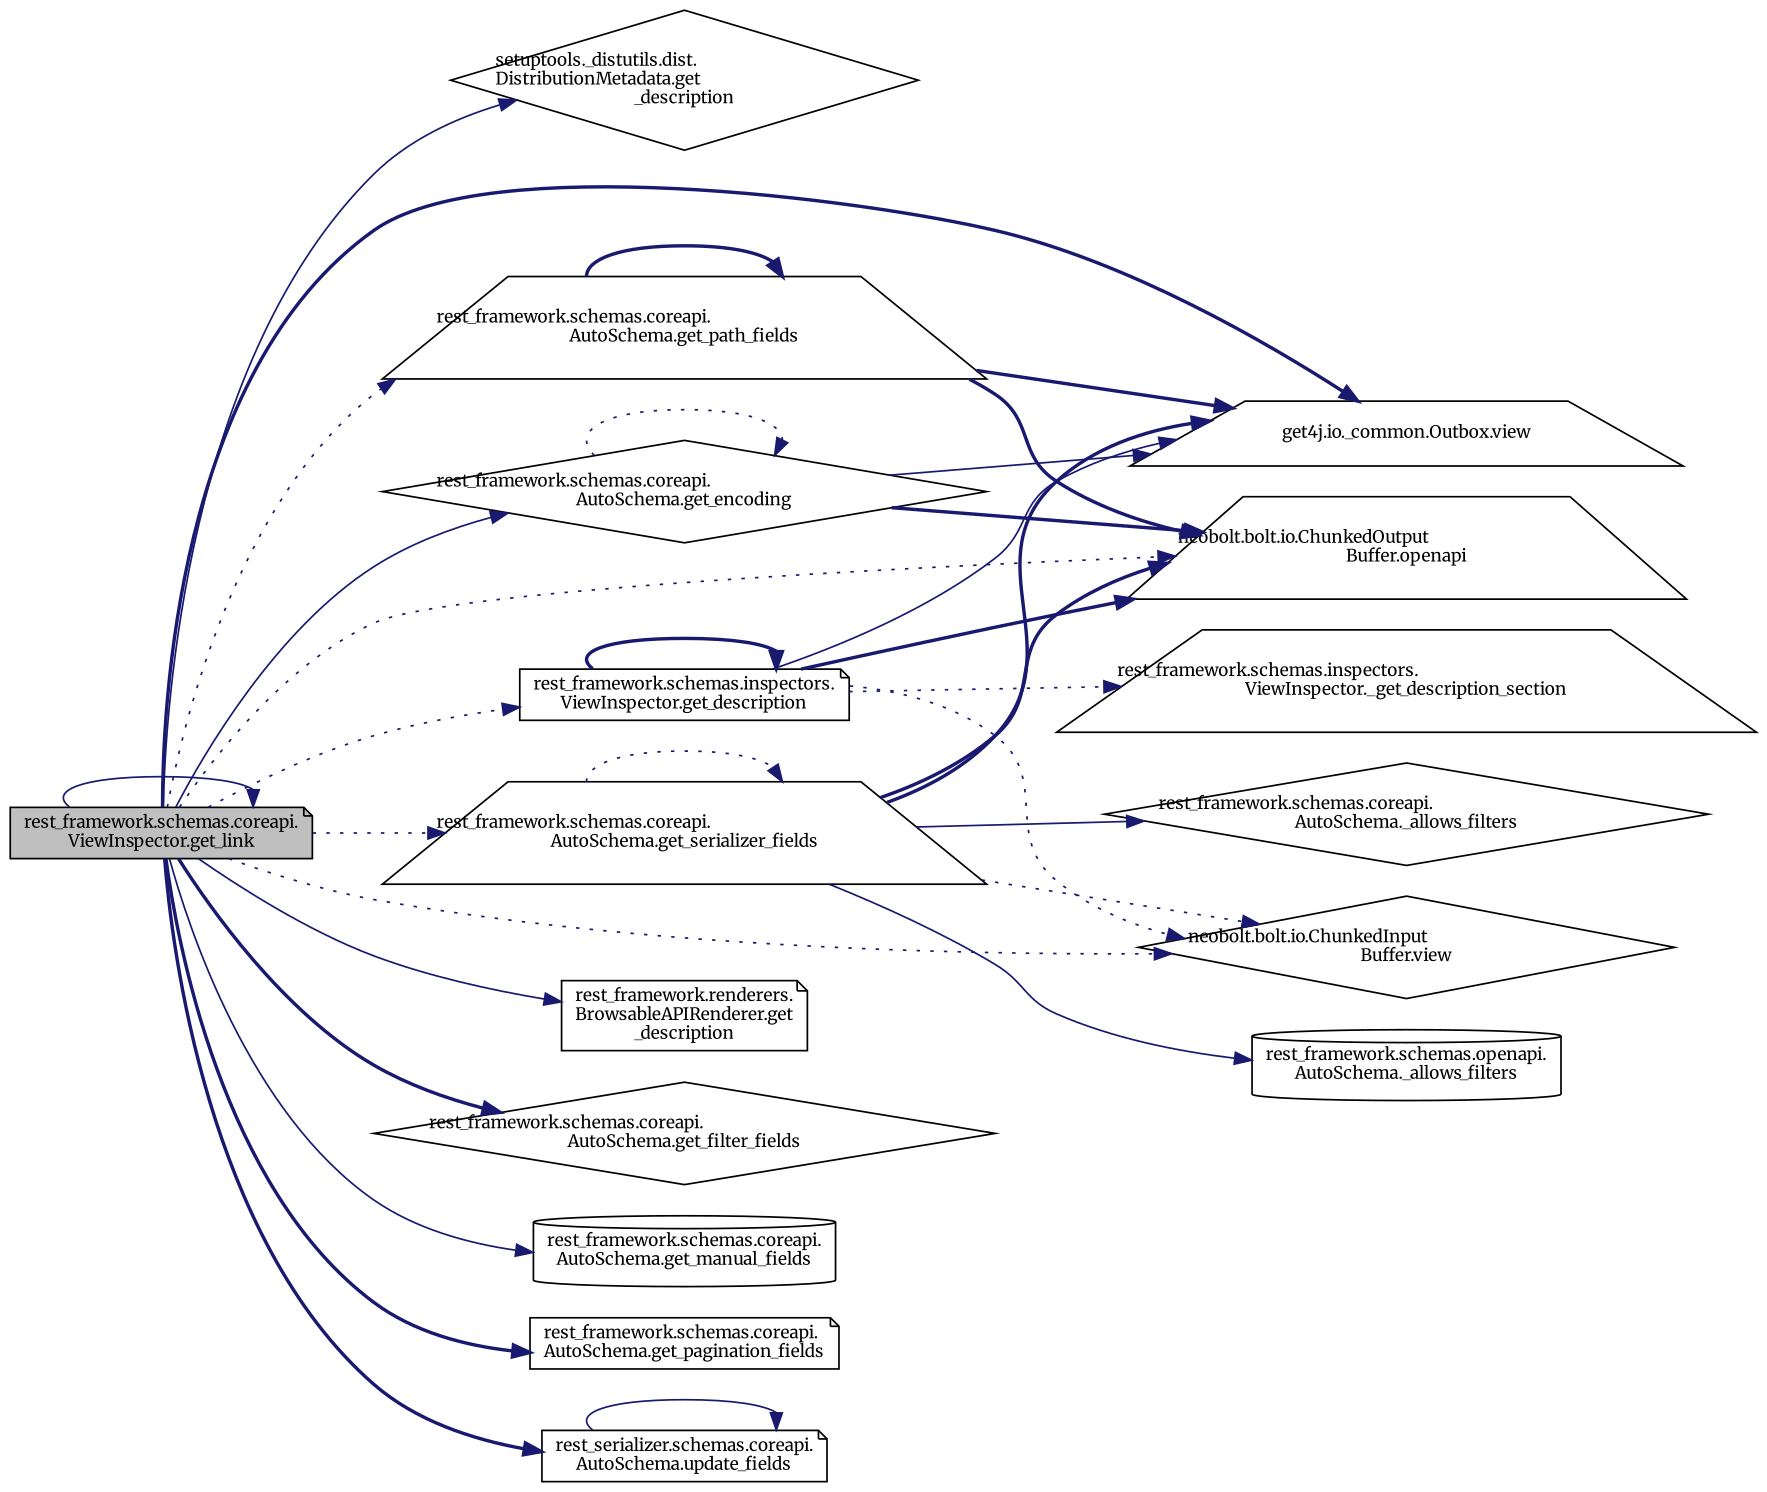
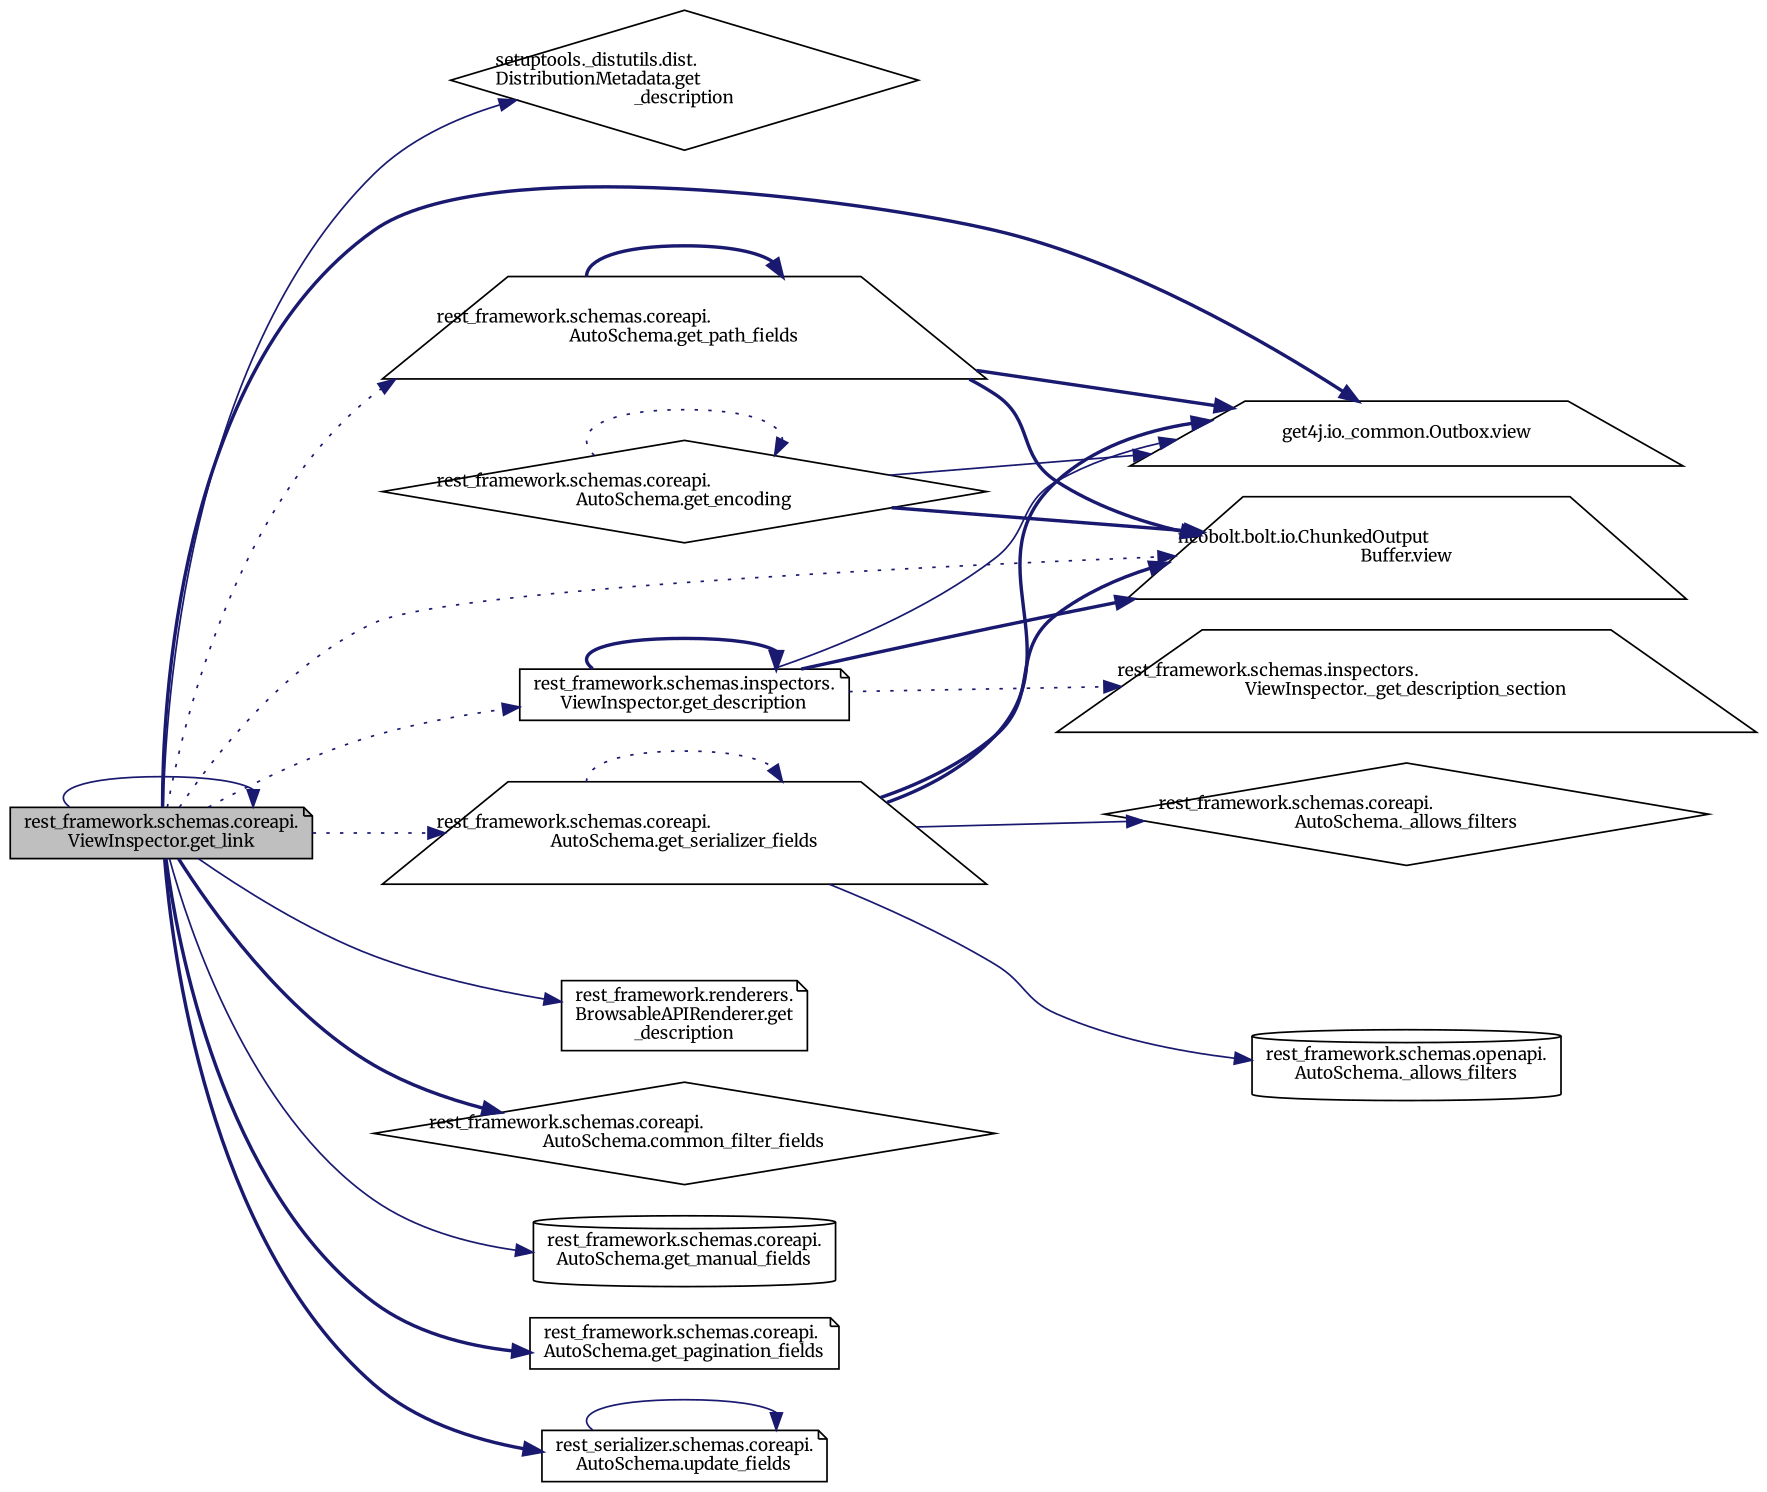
node "neobolt.bolt.io.ChunkedOutput Buffer.openapi": label "neobolt.bolt.io.ChunkedOutput Buffer.openapi" -> "neobolt.bolt.io.ChunkedOutput Buffer.view"
edge "rest_framework.schemas.coreapi. ViewInspector.get_link" -> "rest_framework.schemas.coreapi. AutoSchema.get_encoding": removed
node "neobolt.bolt.io.ChunkedInput Buffer.view": removed
node "rest_framework.schemas.coreapi. AutoSchema.get_filter_fields": label "rest_framework.schemas.coreapi. AutoSchema.get_filter_fields" -> "rest_framework.schemas.coreapi. AutoSchema.common_filter_fields"
